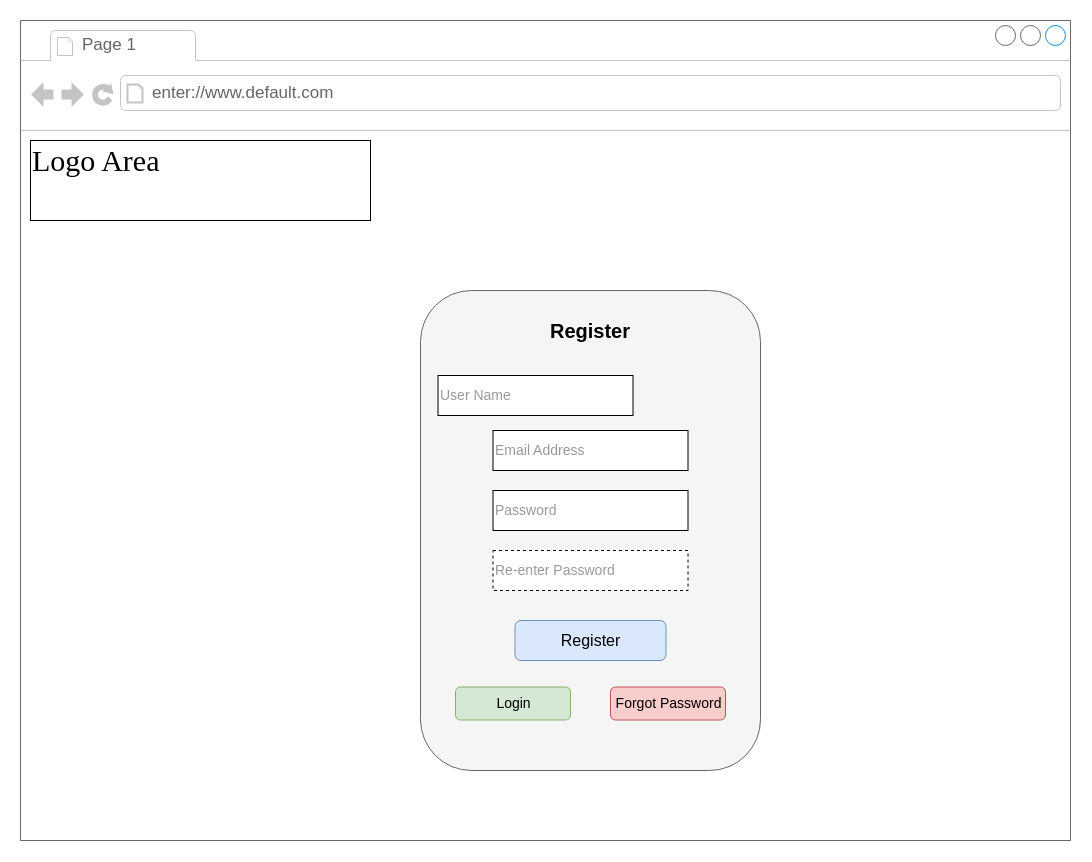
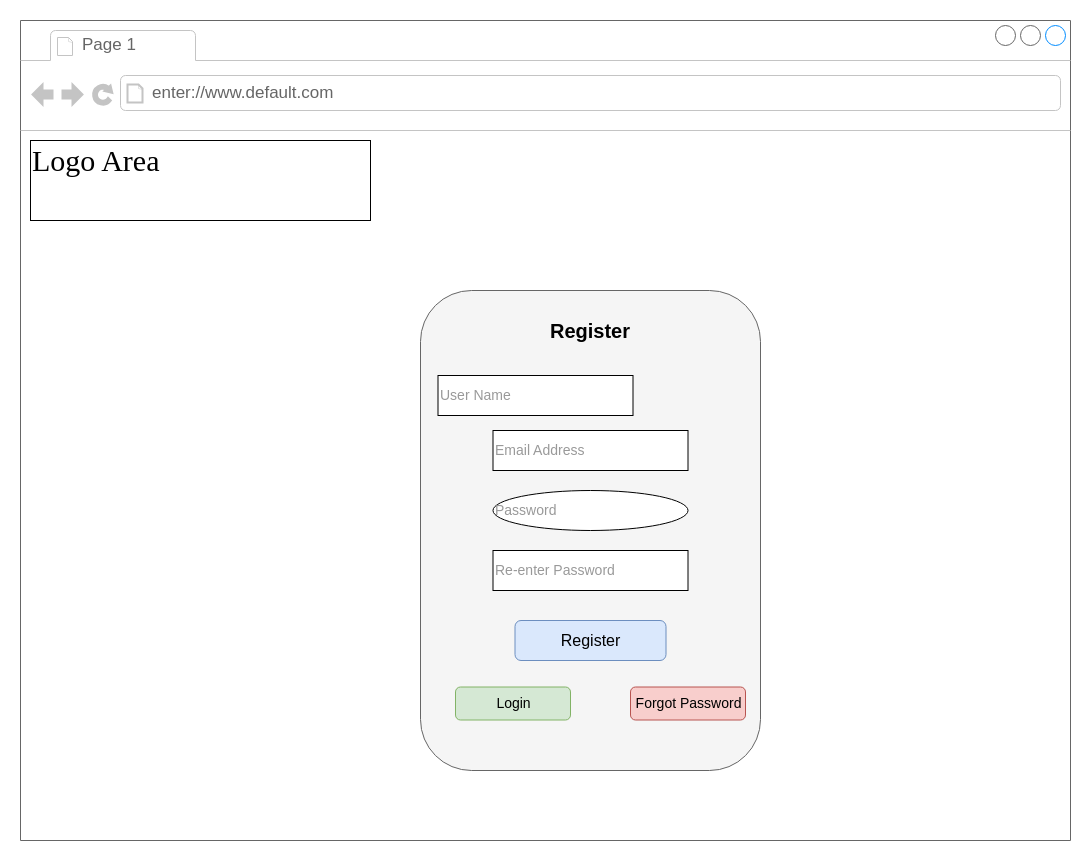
node "Password": shape rectangle -> ellipse
node "Re-enter Password": style dashed -> solid
node "Forgot Password": moved (668, 704) -> (688, 704)
